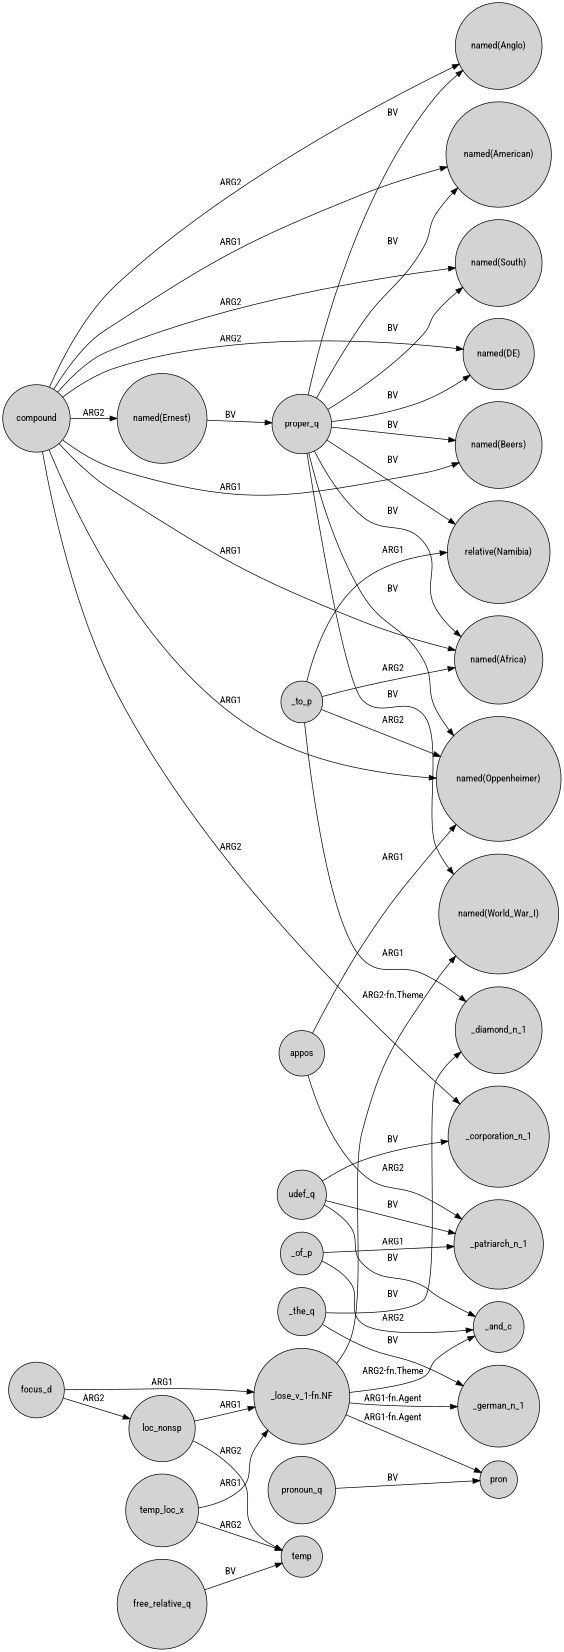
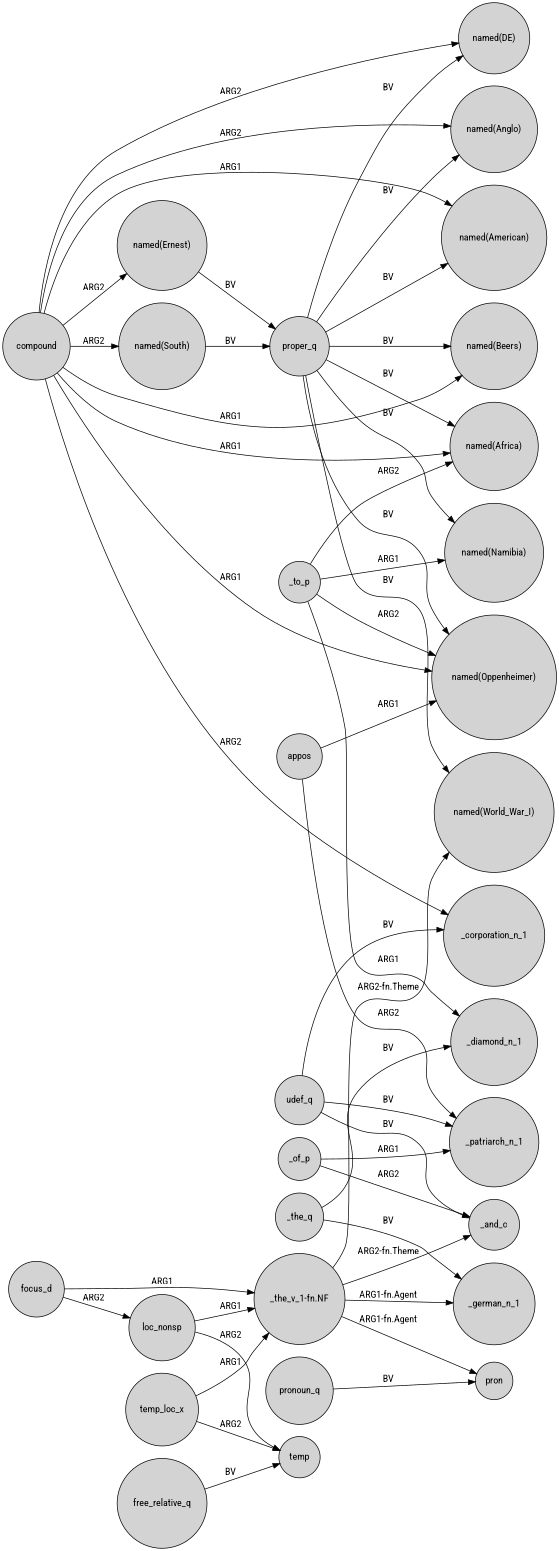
edge "proper_q" -> "named(South)": reversed
node "relative(Namibia)": label "relative(Namibia)" -> "named(Namibia)"
node "_lose_v_1-fn.NF": label "_lose_v_1-fn.NF" -> "_the_v_1-fn.NF"
